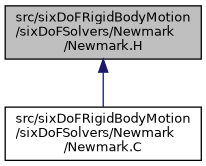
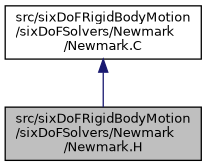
edge "src/sixDoFRigidBodyMotion /sixDoFSolvers/Newmark /Newmark.C" -> "src/sixDoFRigidBodyMotion /sixDoFSolvers/Newmark /Newmark.H": reversed
